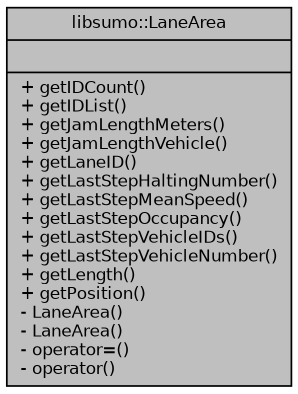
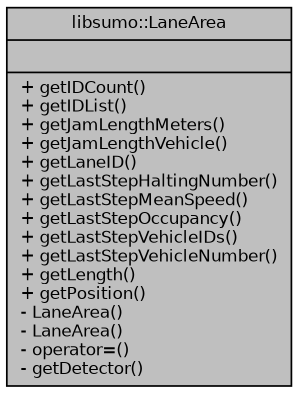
node "libsumo::LaneArea": text "- operator()" -> "- getDetector()"
